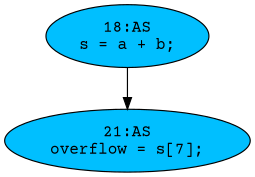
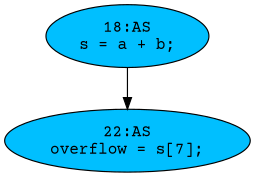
node "21:AS overflow = s[7];": label "21:AS overflow = s[7];" -> "22:AS overflow = s[7];"
